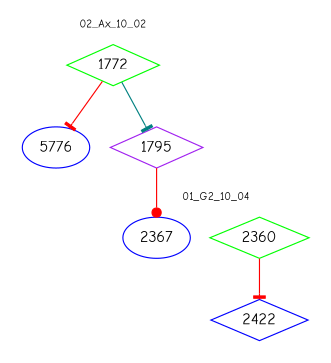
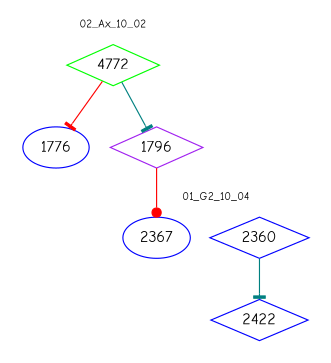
node "1772": label "1772" -> "4772"
node "5776": label "5776" -> "1776"
node "1795": label "1795" -> "1796"
node "2360": color green -> blue
edge "2360" -> "2422": color red -> teal
